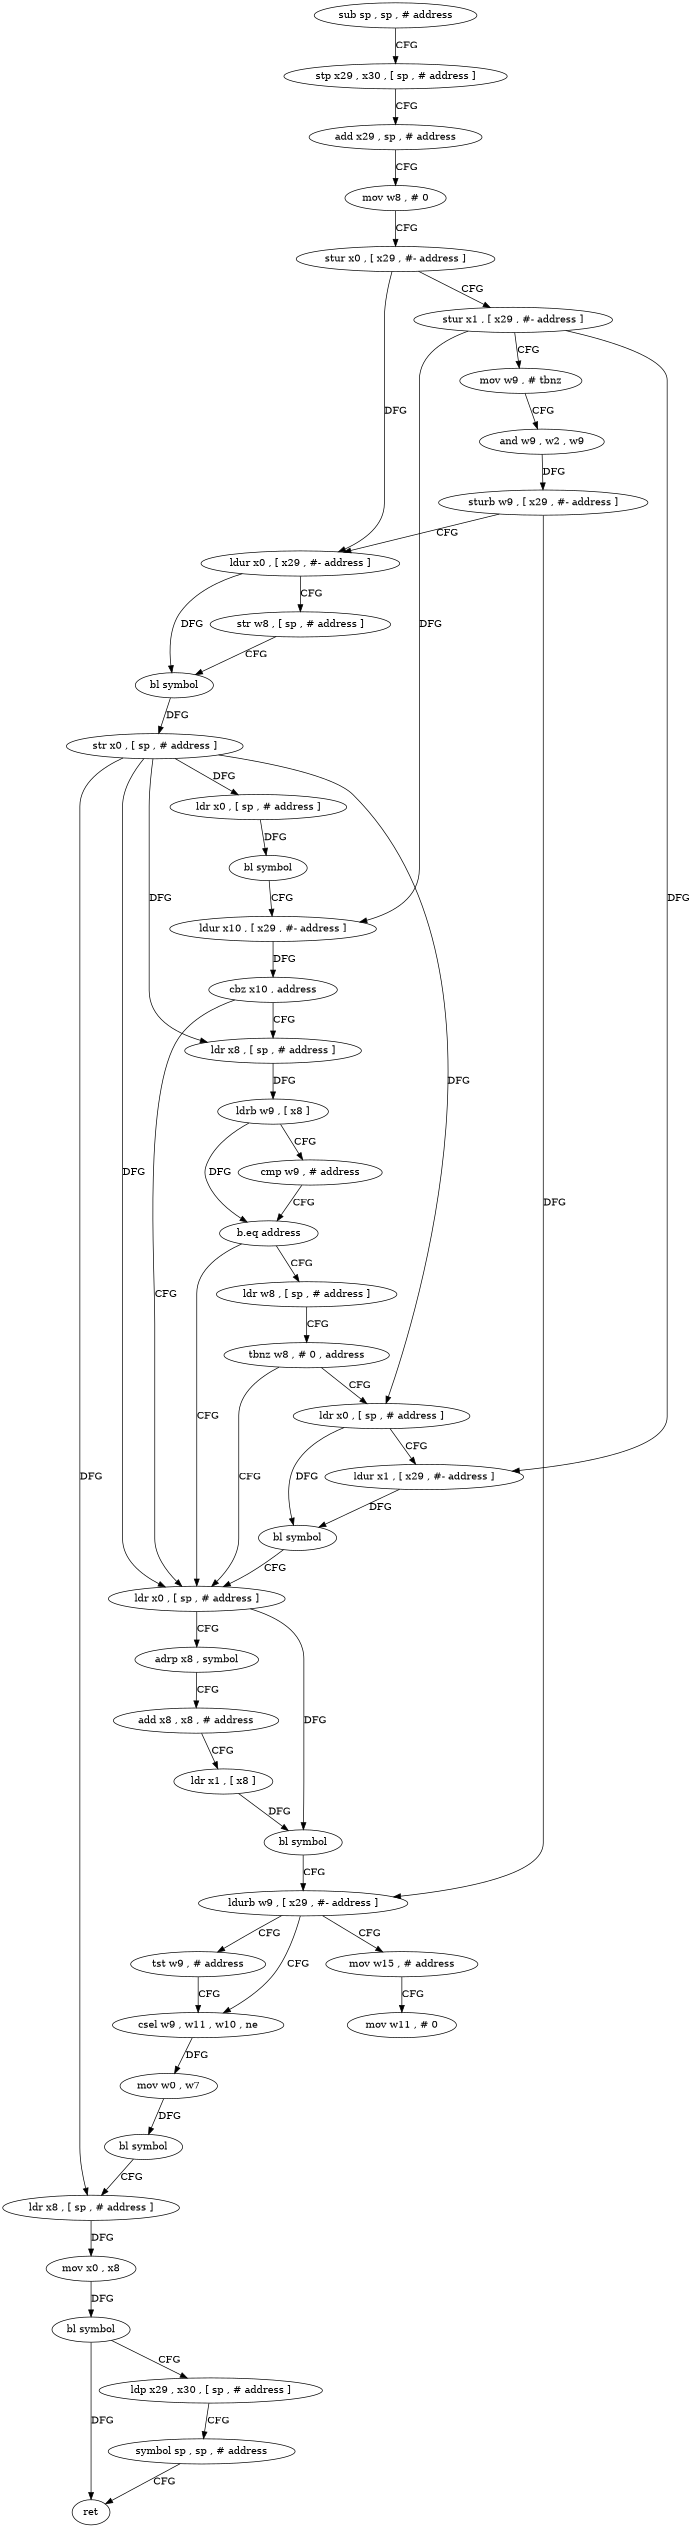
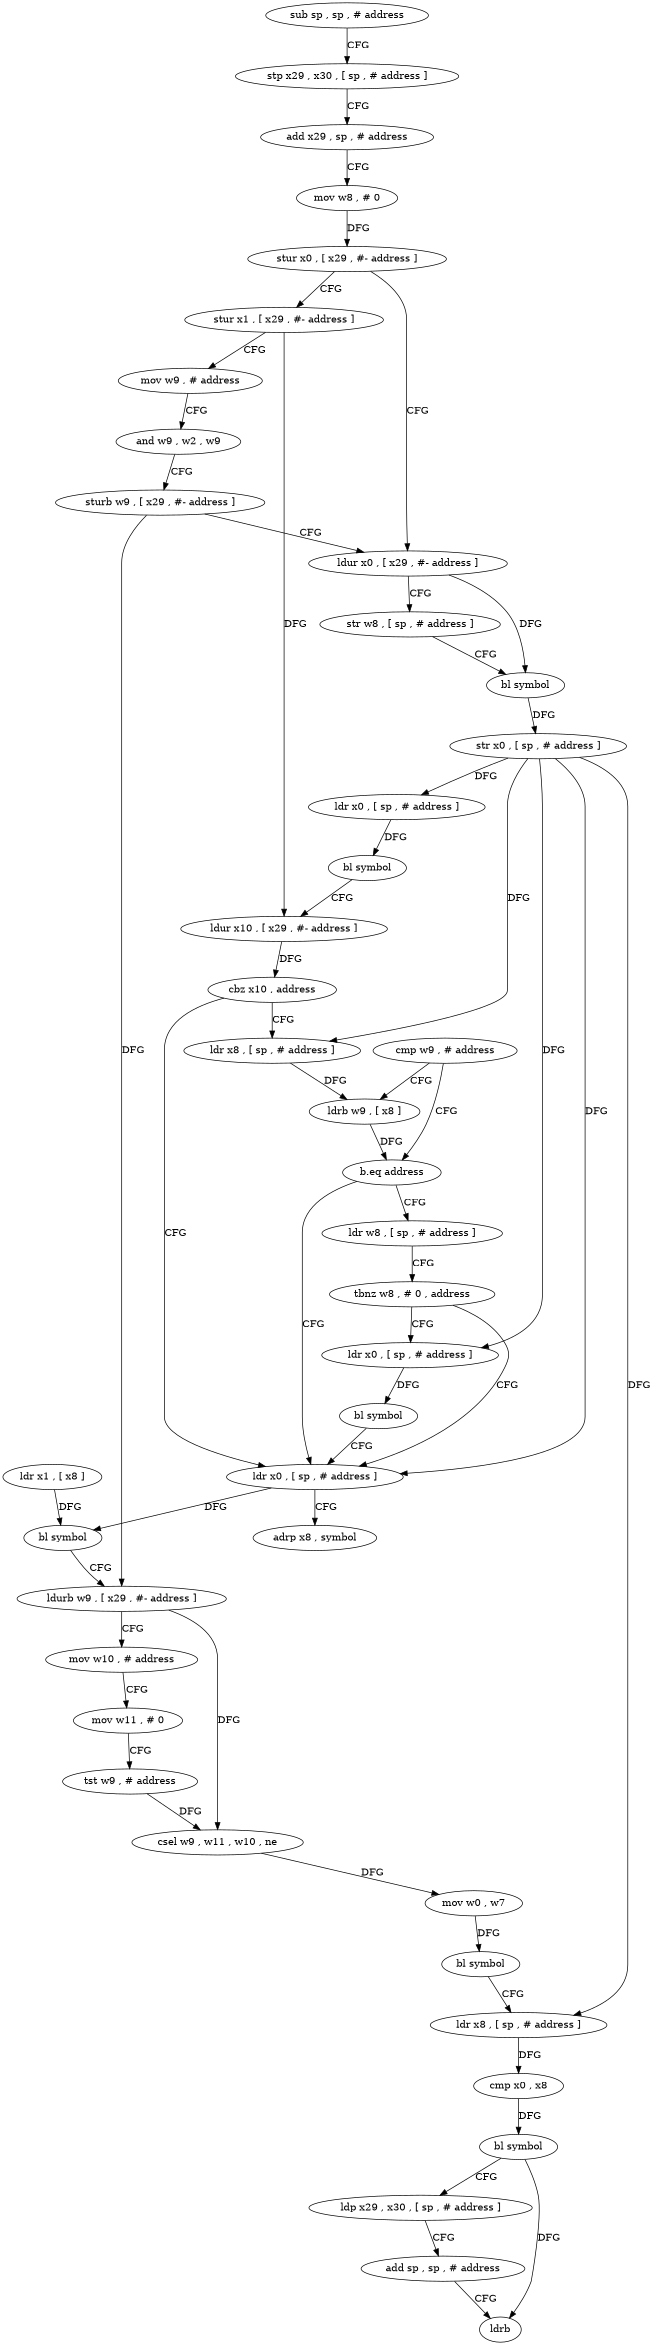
edge "mov w8 , # 0" -> "stur x0 , [ x29 , #- address ]": label "CFG" -> "DFG"
node "mov w9 , # tbnz": label "mov w9 , # tbnz" -> "mov w9 , # address"
edge "stur x0 , [ x29 , #- address ]" -> "ldur x0 , [ x29 , #- address ]": label "DFG" -> "CFG"
edge "and w9 , w2 , w9" -> "sturb w9 , [ x29 , #- address ]": label "DFG" -> "CFG"
edge "ldrb w9 , [ x8 ]" -> "cmp w9 , # address": reversed
node "ldur x1 , [ x29 , #- address ]": removed
node "add x8 , x8 , # address": removed
edge "ldurb w9 , [ x29 , #- address ]" -> "tst w9 , # address": now "mov w11 , # 0" -> "tst w9 , # address"
edge "ldurb w9 , [ x29 , #- address ]" -> "csel w9 , w11 , w10 , ne": label "CFG" -> "DFG"
node "mov w15 , # address": label "mov w15 , # address" -> "mov w10 , # address"
edge "tst w9 , # address" -> "csel w9 , w11 , w10 , ne": label "CFG" -> "DFG"
node "mov x0 , x8": label "mov x0 , x8" -> "cmp x0 , x8"
node "symbol sp , sp , # address": label "symbol sp , sp , # address" -> "add sp , sp , # address"
node "ret": label "ret" -> "ldrb"
